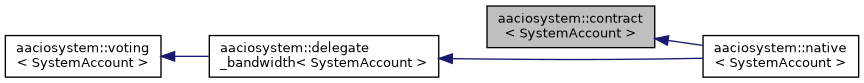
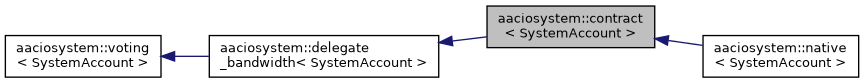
edge "aaciosystem::native < SystemAccount >" -> "aaciosystem::delegate _bandwidth< SystemAccount >": now "aaciosystem::contract < SystemAccount >" -> "aaciosystem::delegate _bandwidth< SystemAccount >"
